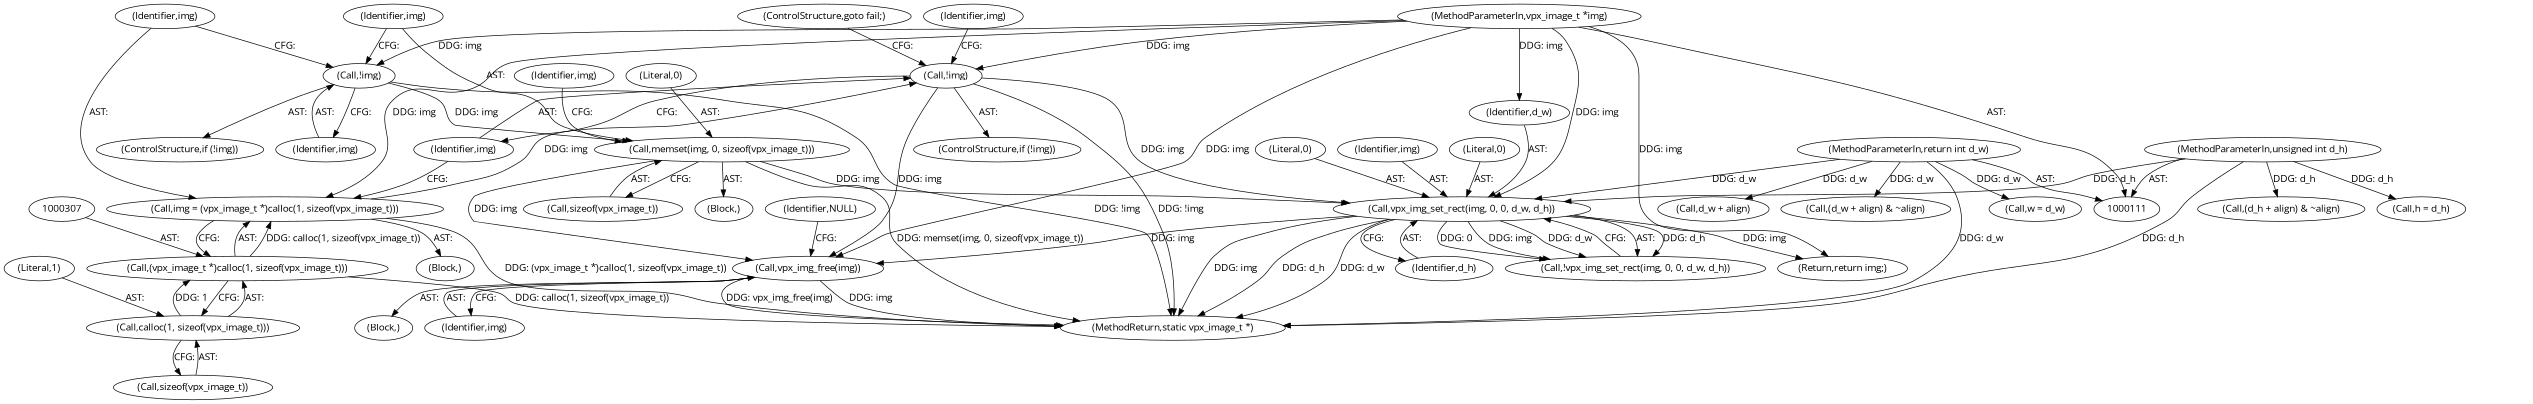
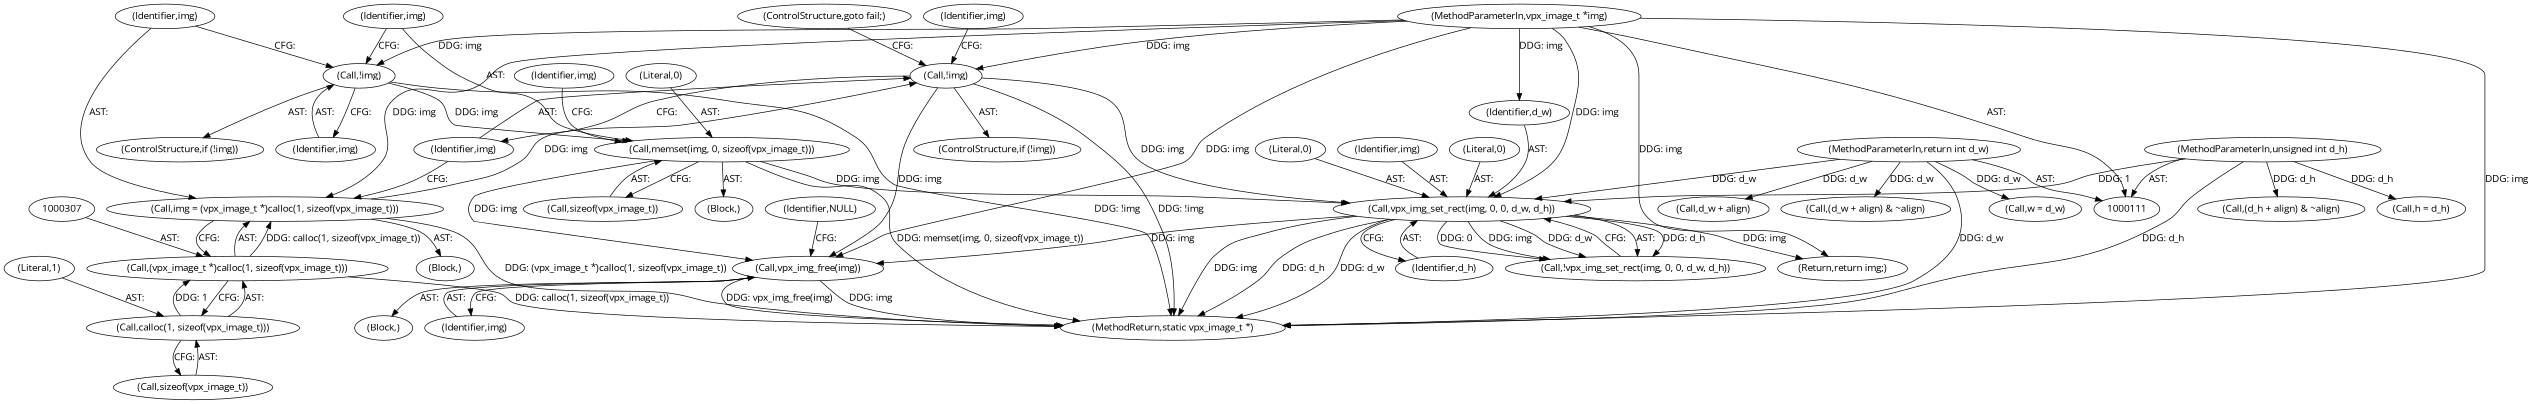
edge "(MethodParameterIn,unsigned int d_h)" -> "(Call,vpx_img_set_rect(img, 0, 0, d_w, d_h))": label "DDG: d_h" -> "DDG: 1"
edge "(MethodParameterIn,vpx_image_t *img)" -> "(MethodReturn,static vpx_image_t *)": added, label "DDG: img"
